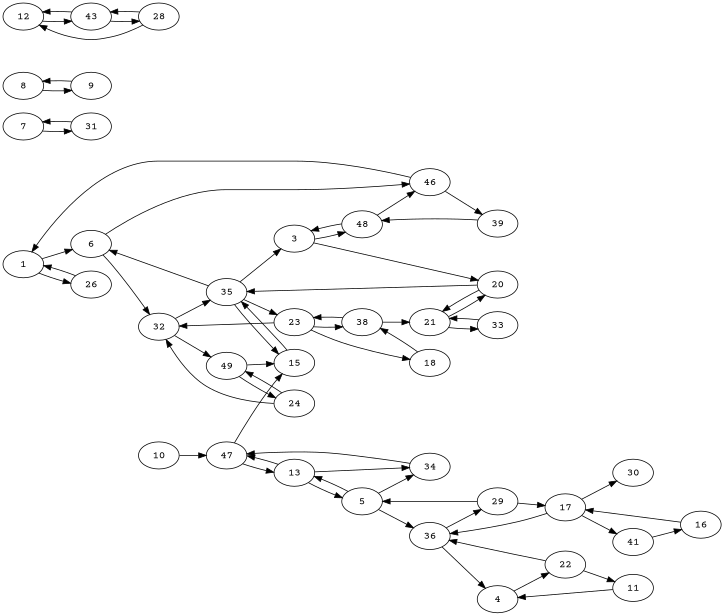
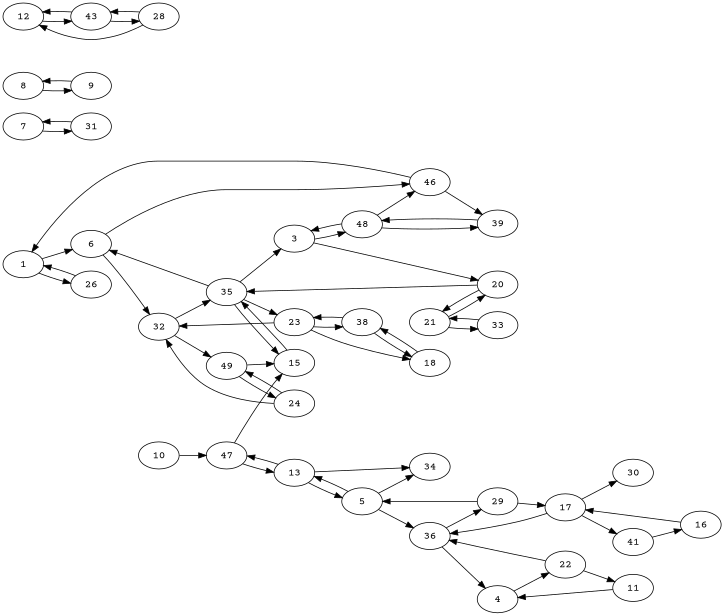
edge "48" -> "39": added
edge "38" -> "21": now "38" -> "18"
edge "34" -> "47": removed
